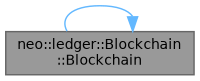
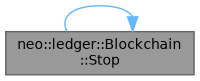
node "neo::ledger::Blockchain ::Blockchain": label "neo::ledger::Blockchain ::Blockchain" -> "neo::ledger::Blockchain ::Stop"
